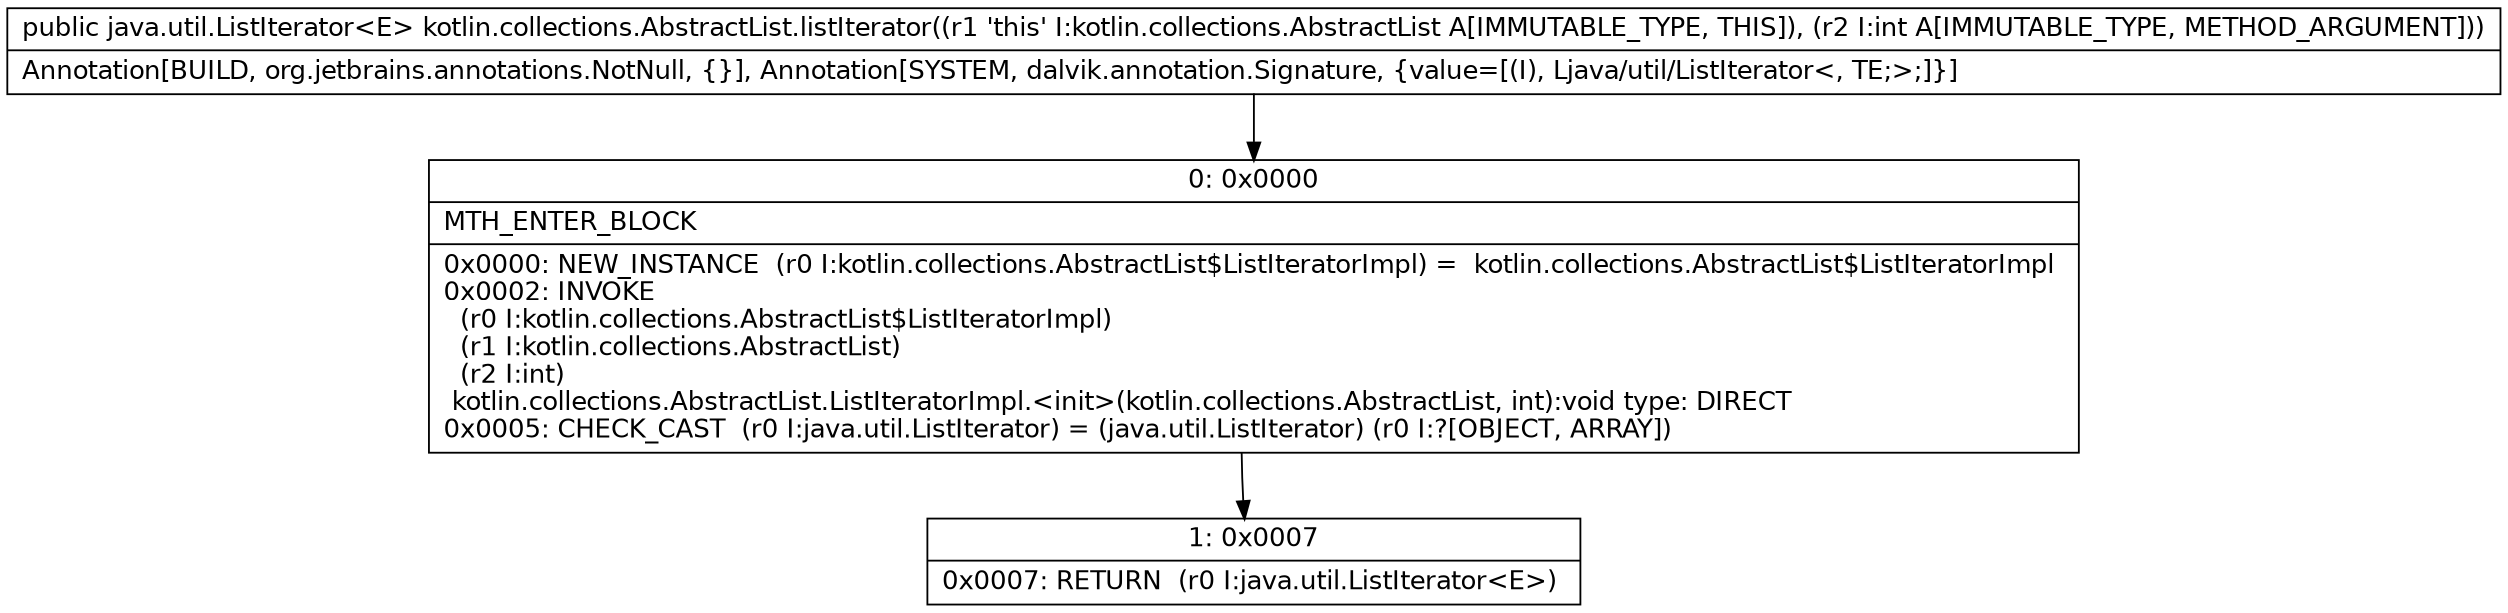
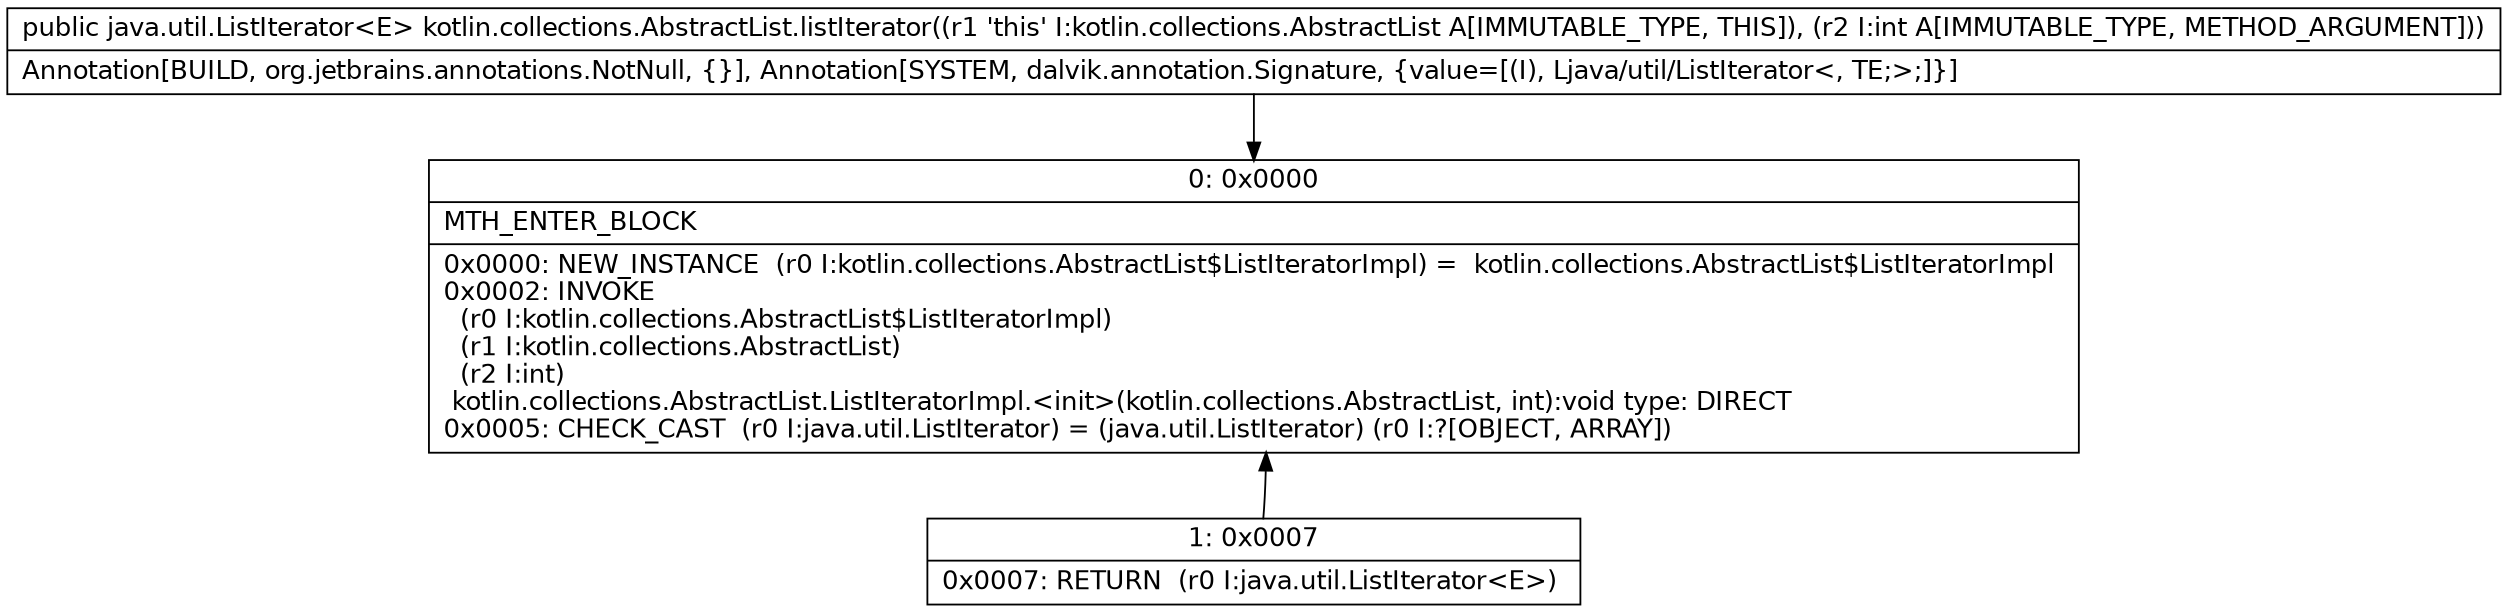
edge "0: 0x0000" -> "1: 0x0007": reversed
